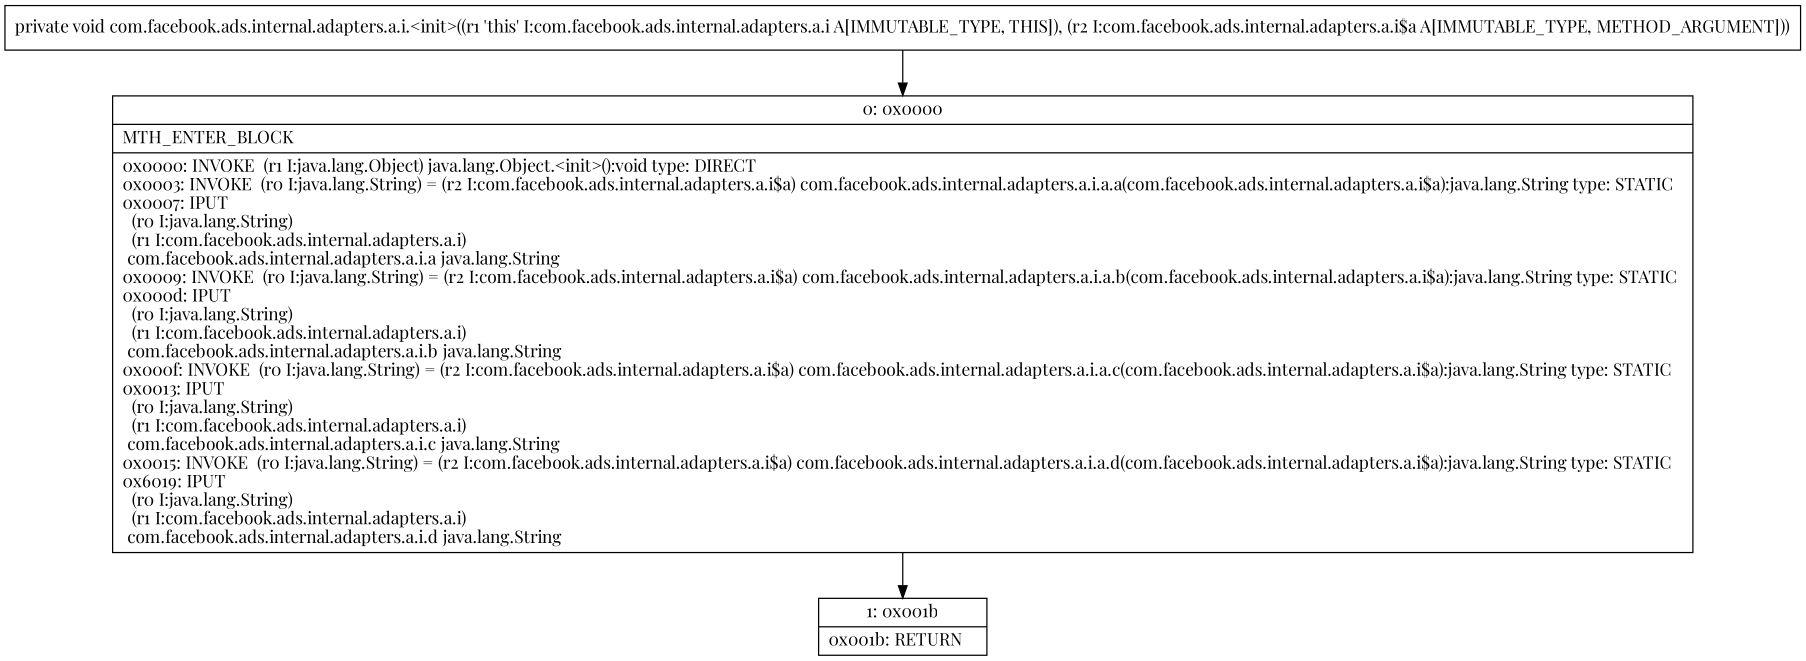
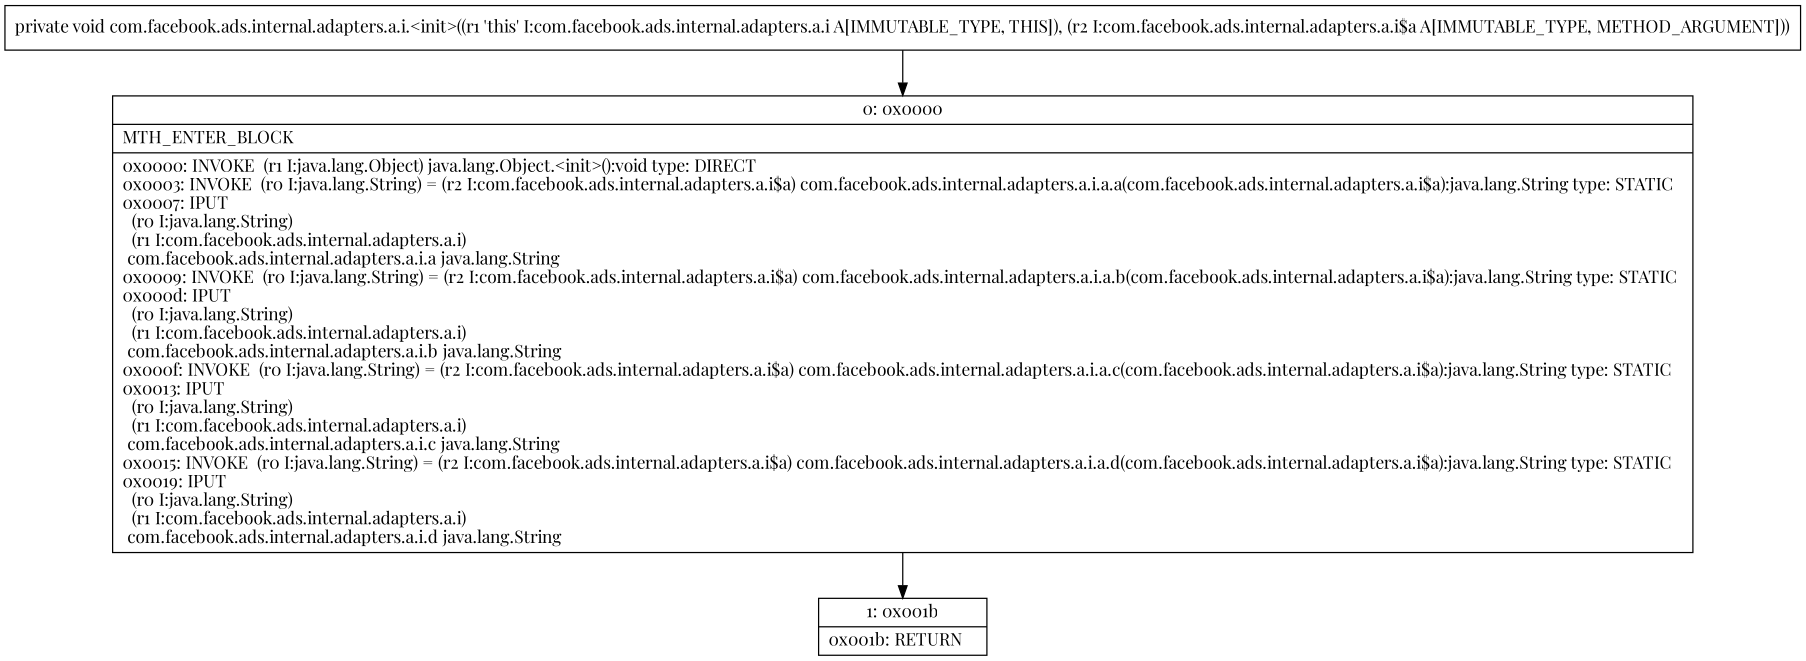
node "0: 0x0000": text "0x6019: IPUT" -> "0x0019: IPUT"
